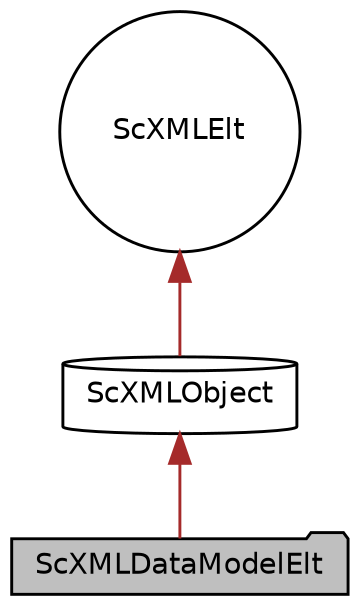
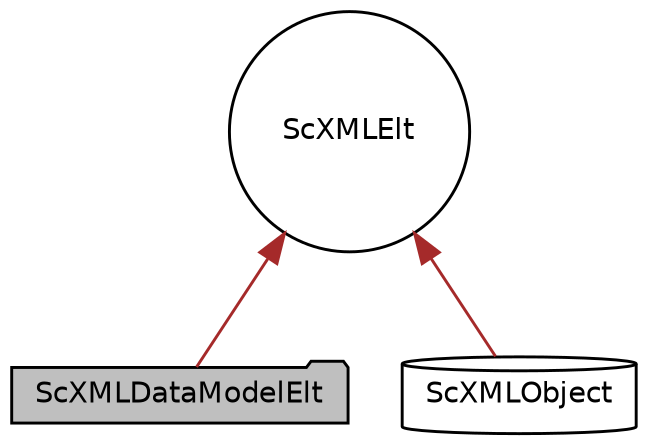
edge "ScXMLDataModelElt" -> "ScXMLObject": now "ScXMLDataModelElt" -> "ScXMLElt"
